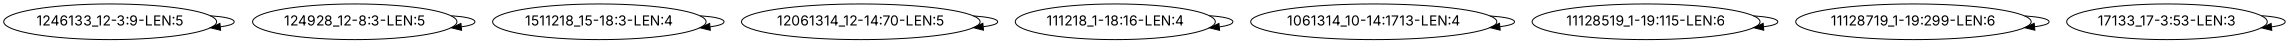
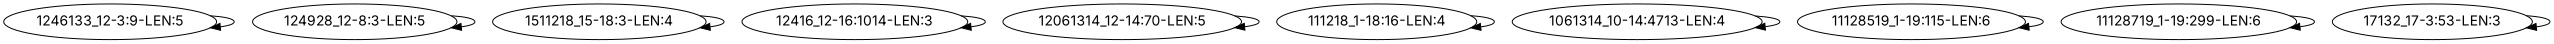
node "12416_12-16:1014-LEN:3": added
node "1061314_10-14:1713-LEN:4": label "1061314_10-14:1713-LEN:4" -> "1061314_10-14:4713-LEN:4"
node "17133_17-3:53-LEN:3": label "17133_17-3:53-LEN:3" -> "17132_17-3:53-LEN:3"
